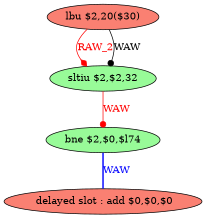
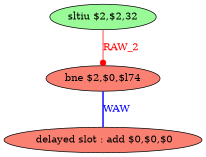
node "lbu $2,20($30)": removed
edge "sltiu $2,$2,32" -> "bne $2,$0,$l74": label "WAW" -> "RAW_2"
node "bne $2,$0,$l74": fillcolor palegreen -> salmon
